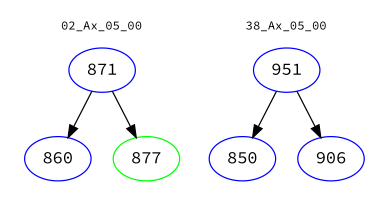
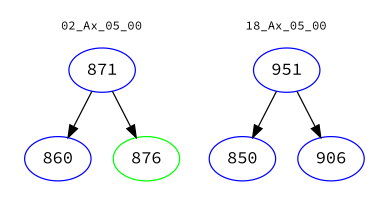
cluster "38_Ax_05_00": label "38_Ax_05_00" -> "18_Ax_05_00"
node "877": label "877" -> "876"
